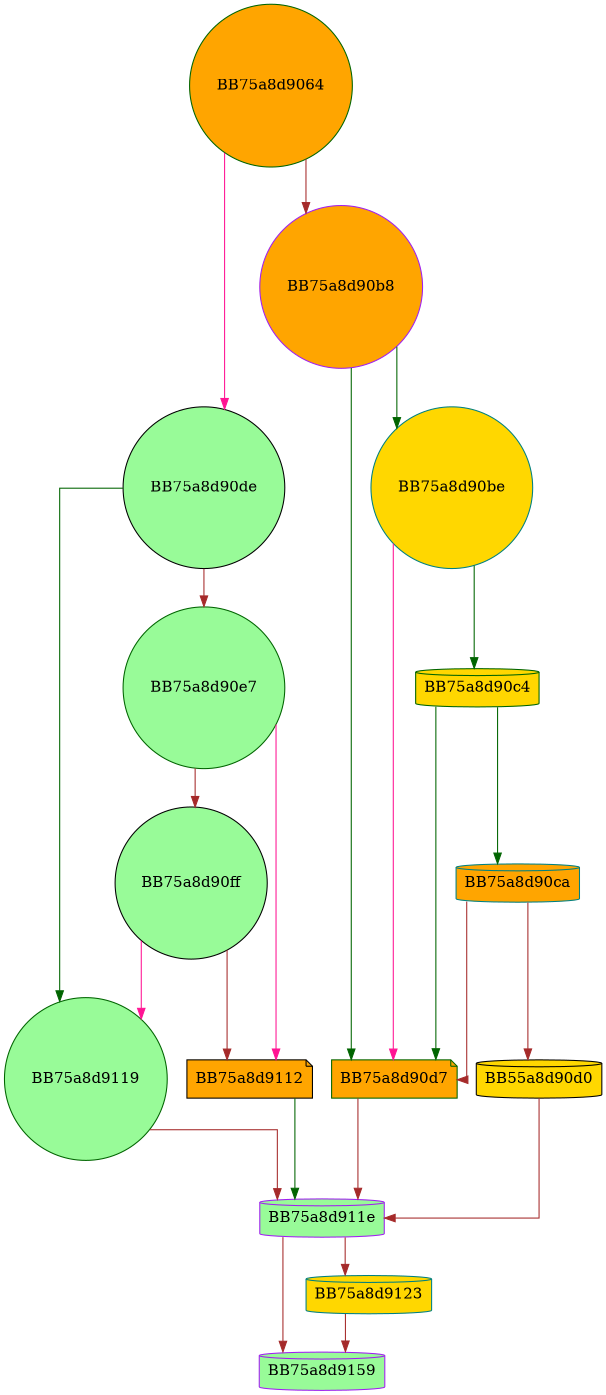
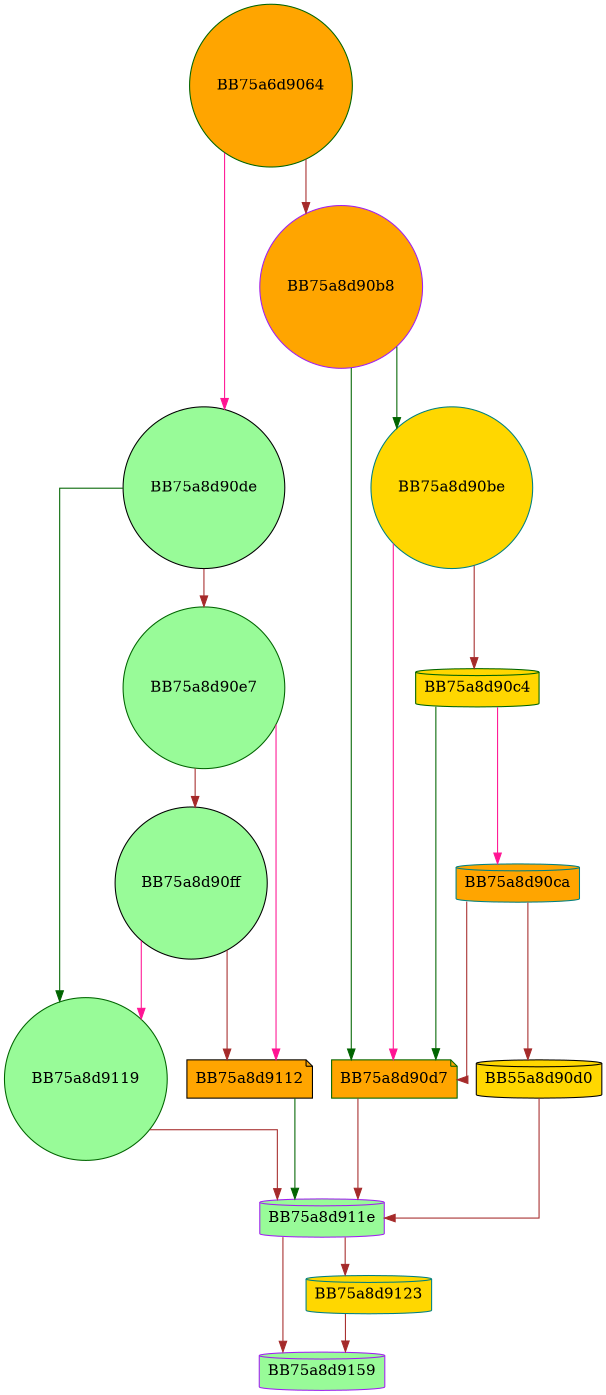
node "BB75a8d9064": label "BB75a8d9064" -> "BB75a6d9064"
edge "BB75a8d90be" -> "BB75a8d90c4": color darkgreen -> brown
edge "BB75a8d90c4" -> "BB75a8d90ca": color darkgreen -> deeppink
